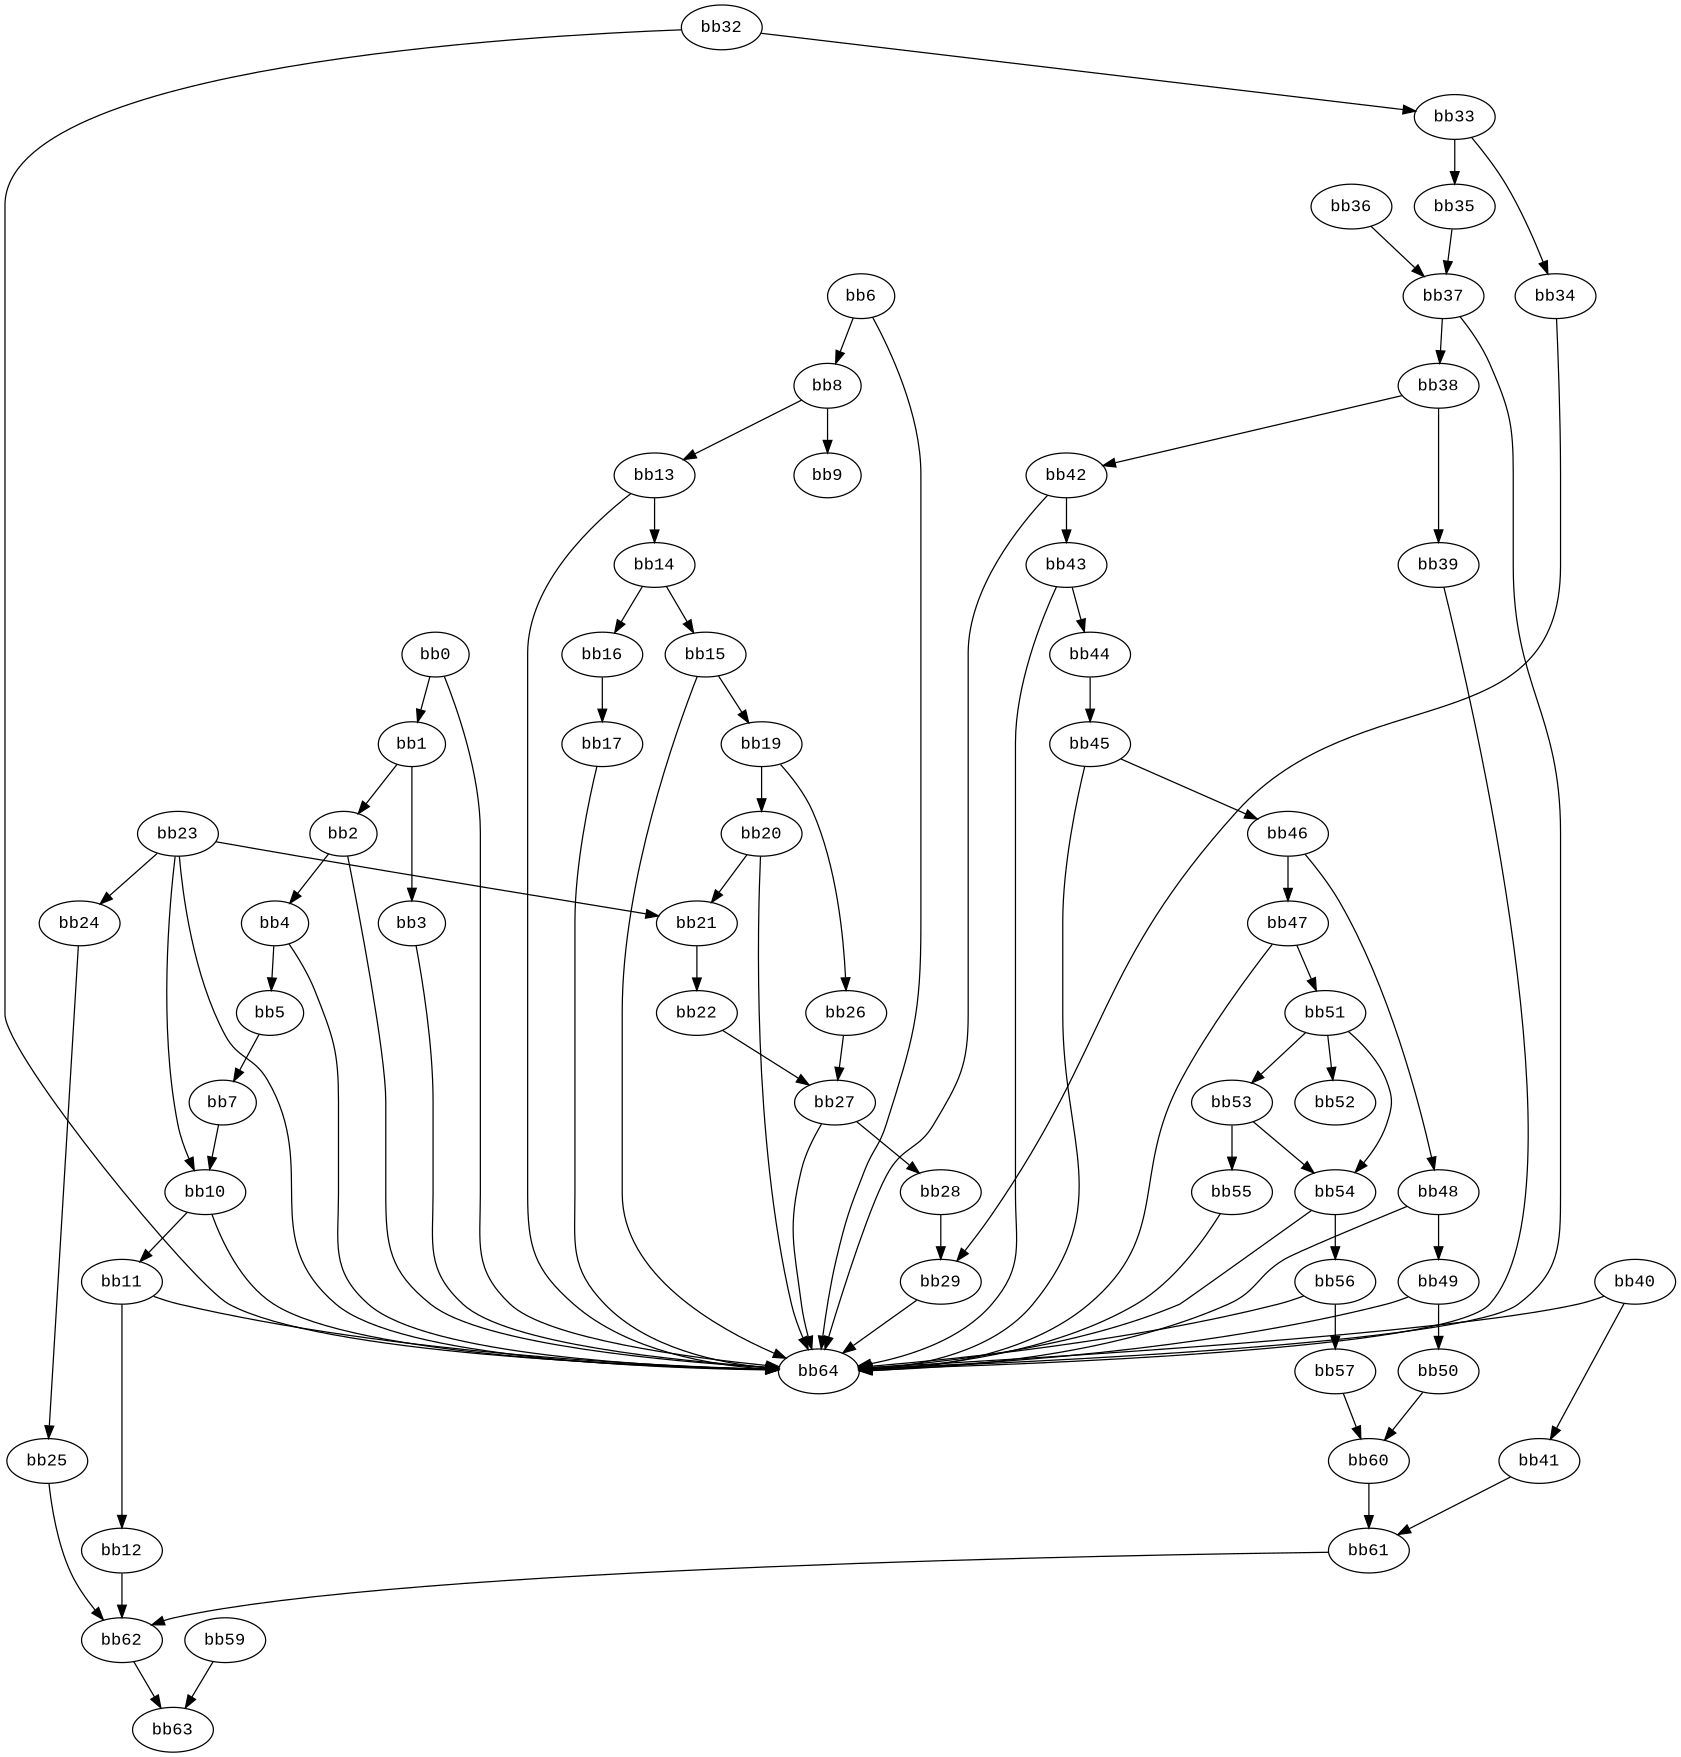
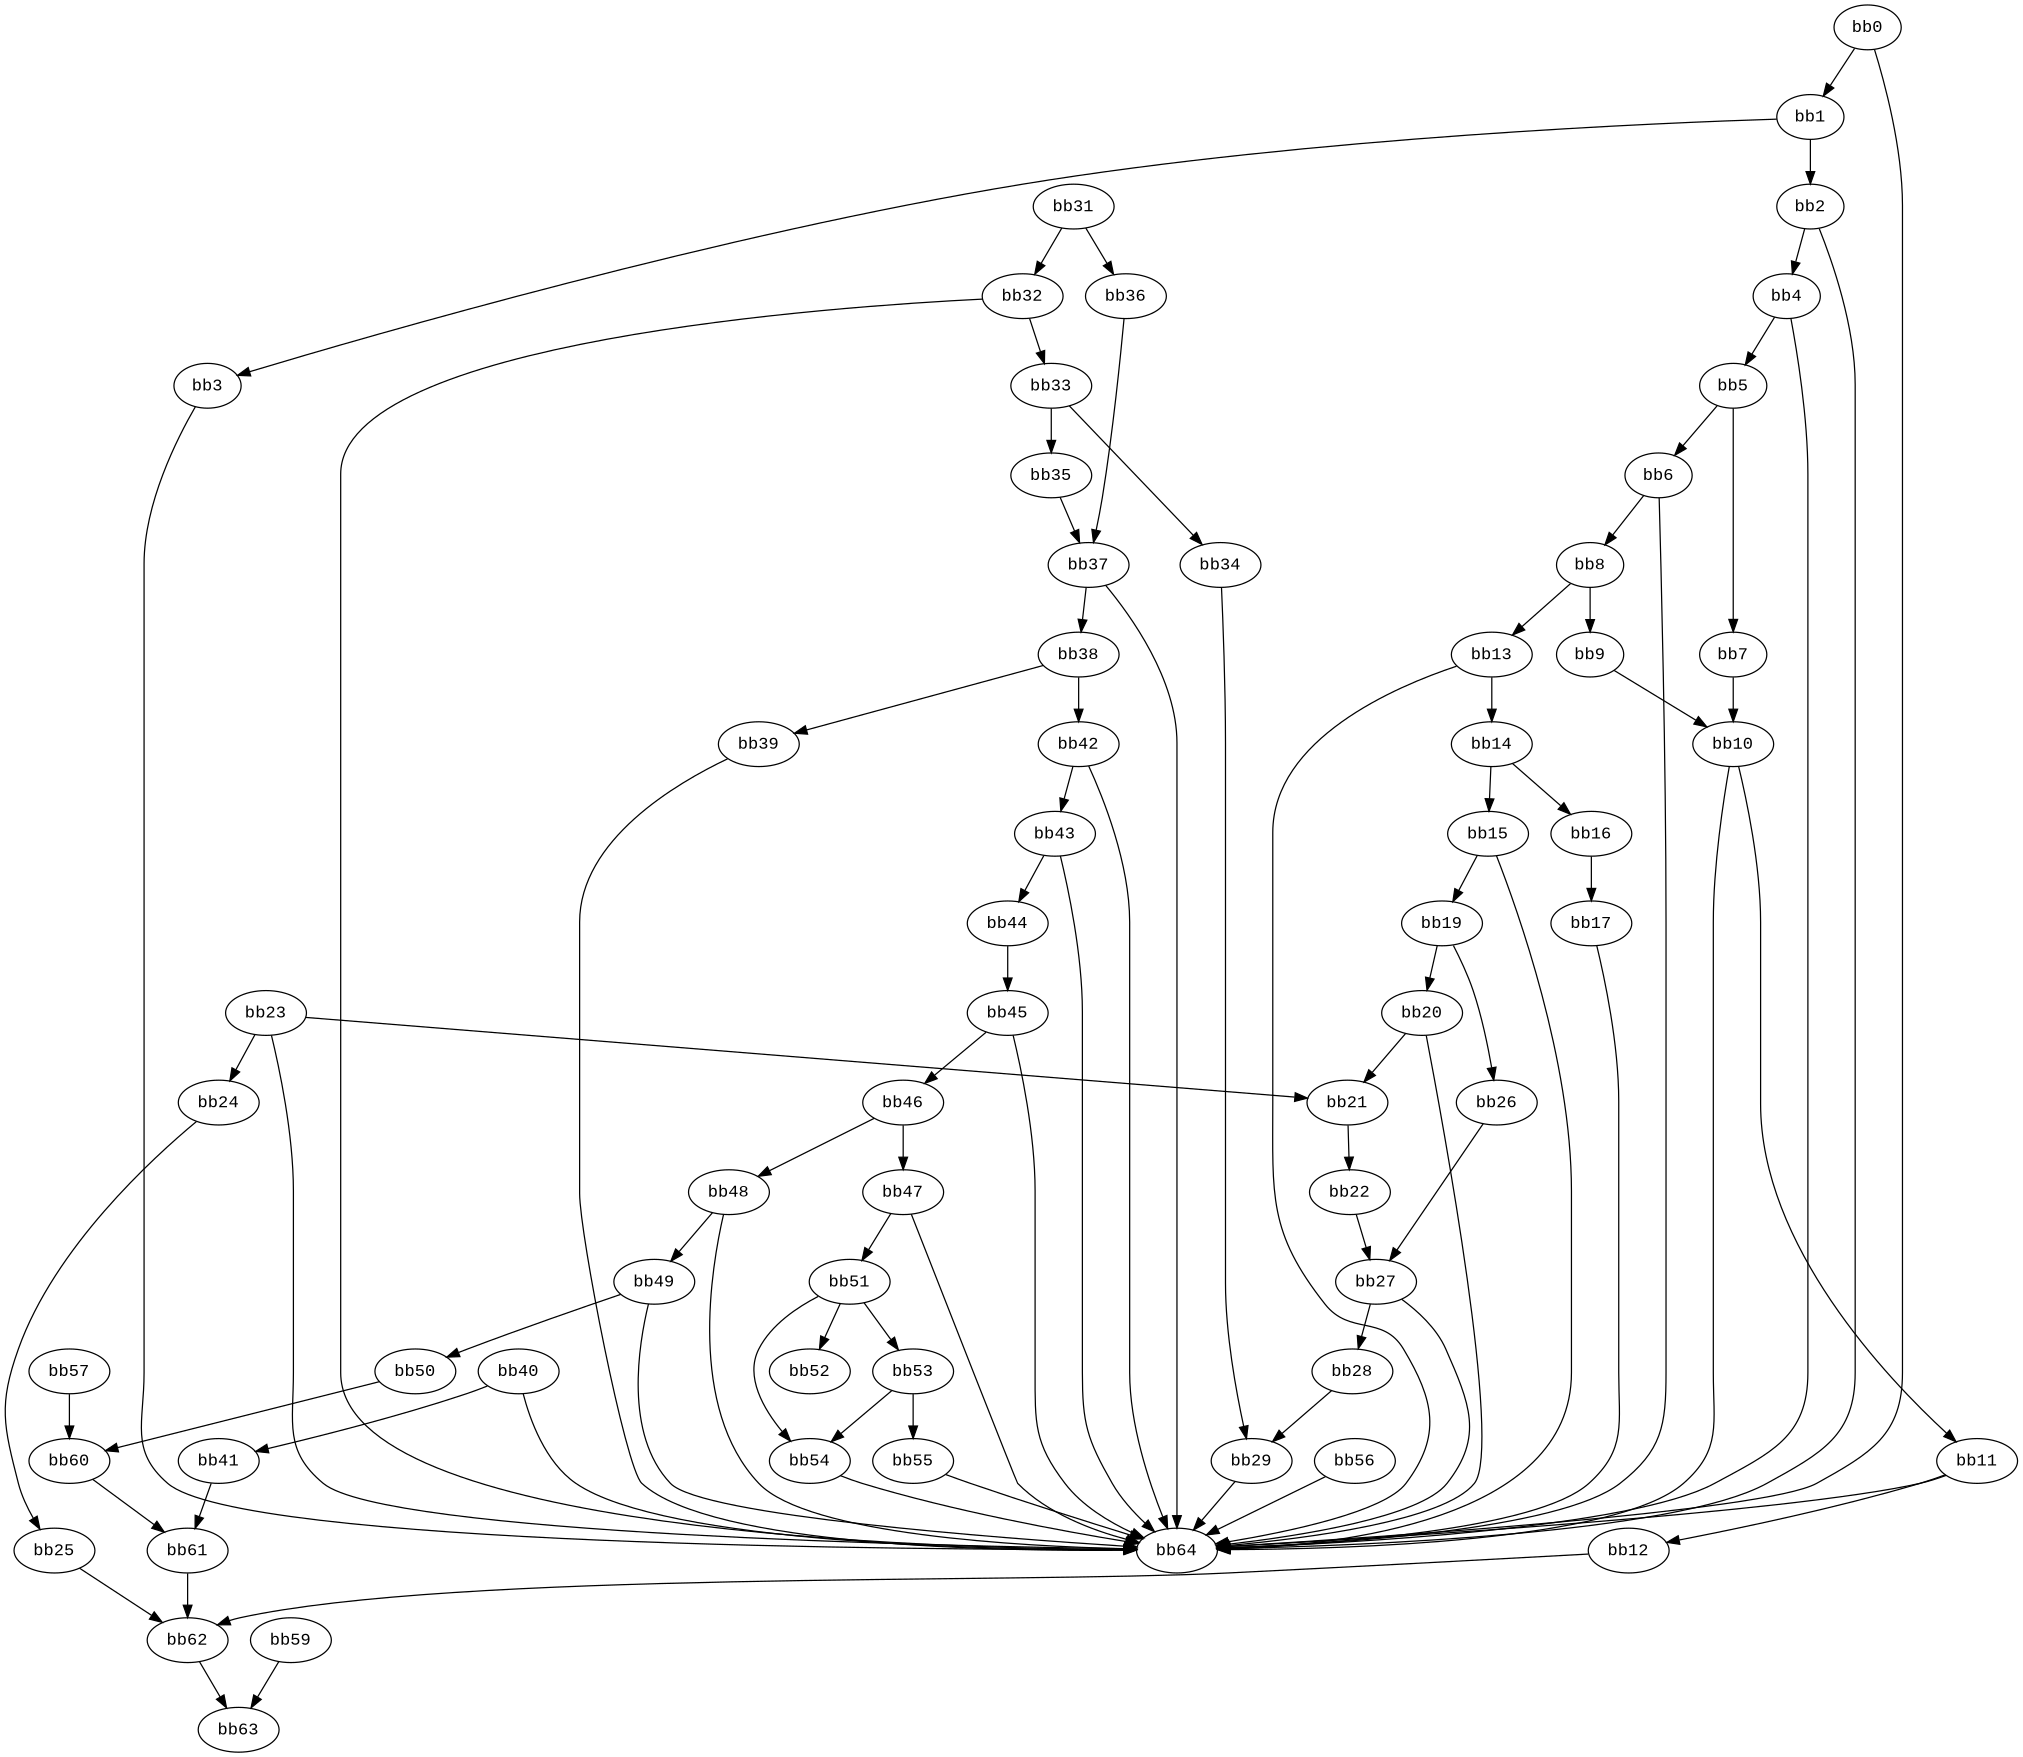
node "bb31": added
edge "bb5" -> "bb6": added
edge "bb23" -> "bb10": now "bb9" -> "bb10"
edge "bb54" -> "bb56": removed
edge "bb56" -> "bb57": removed
